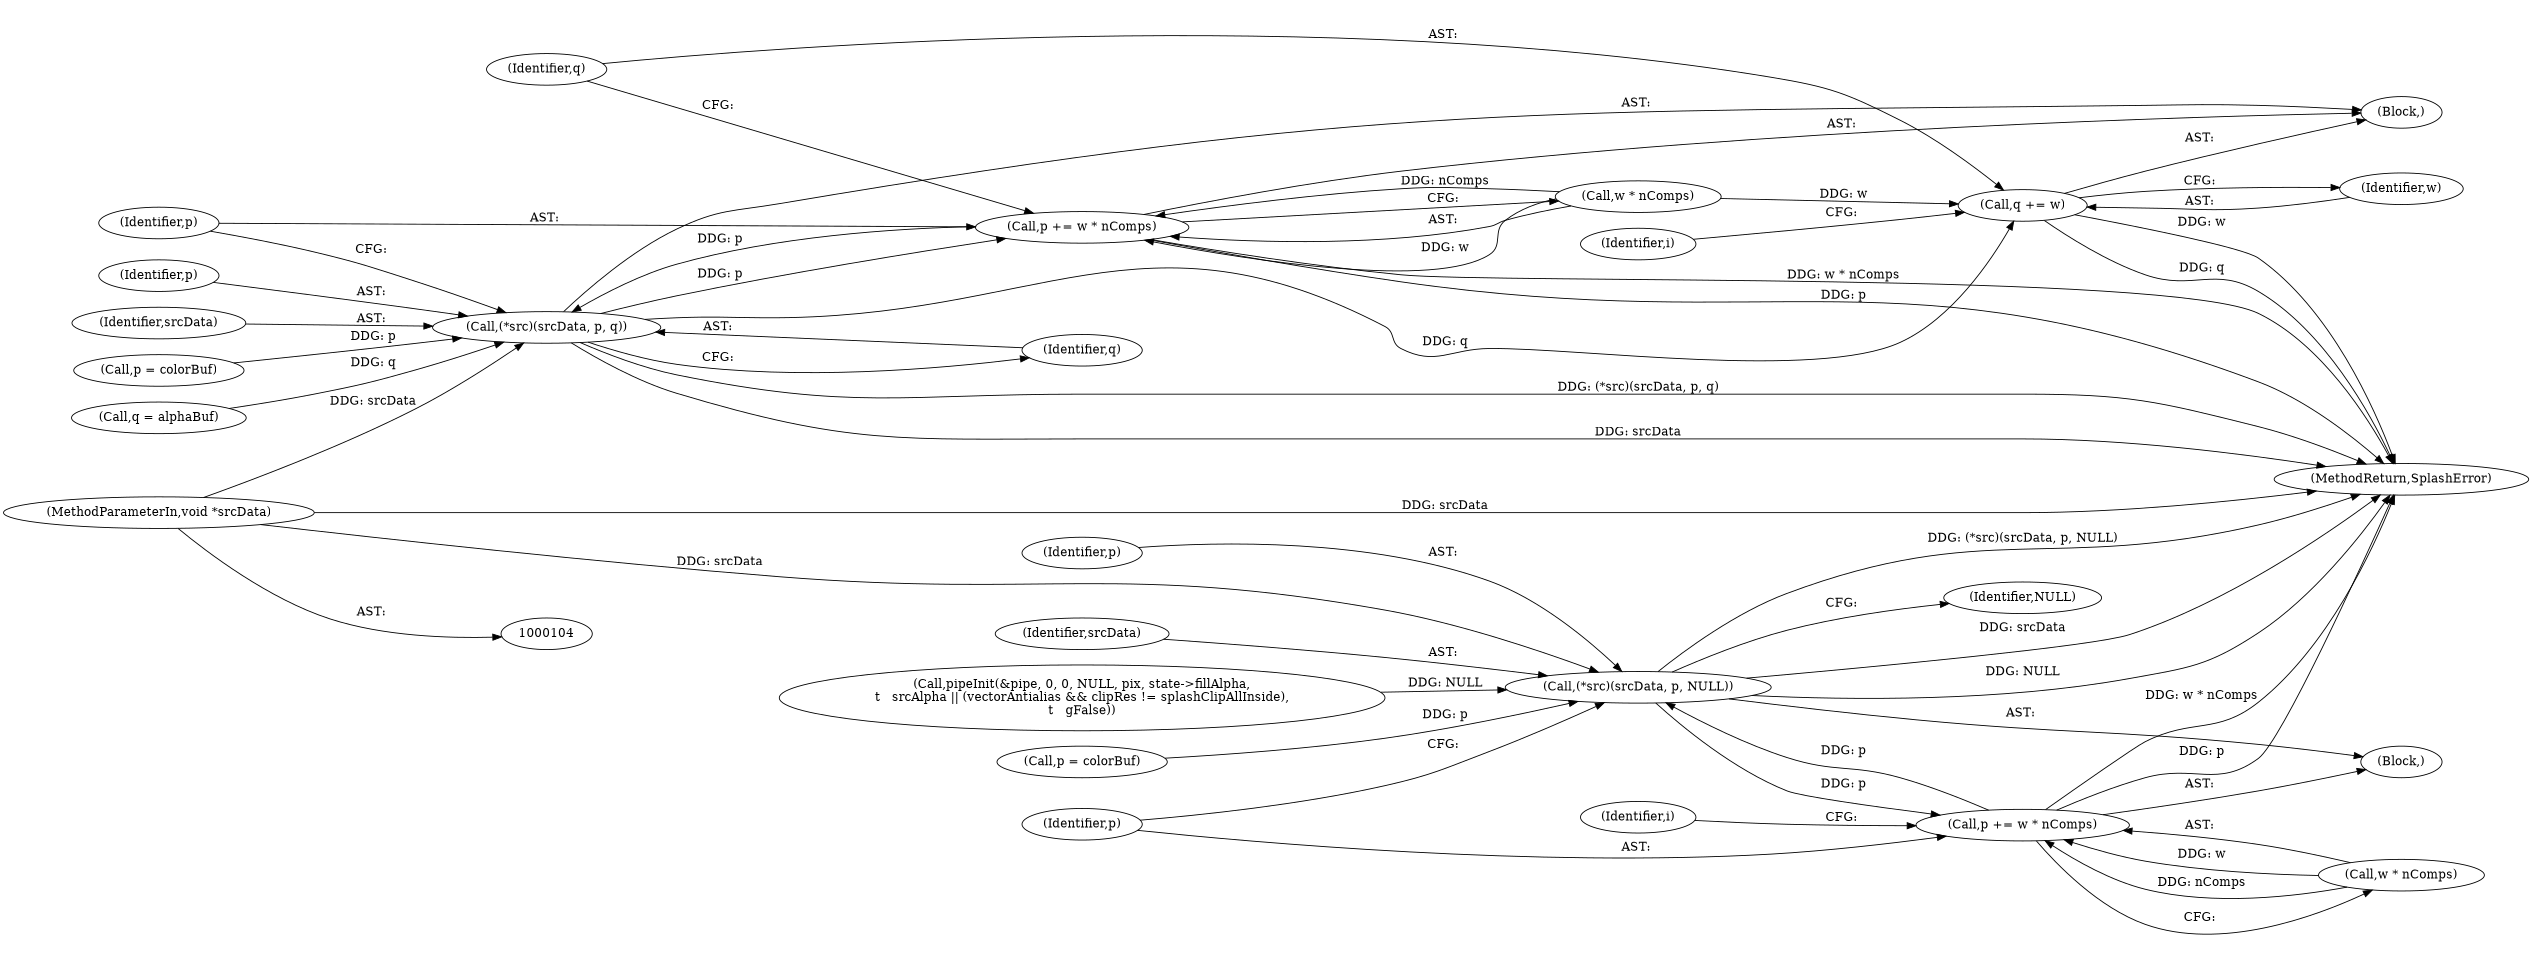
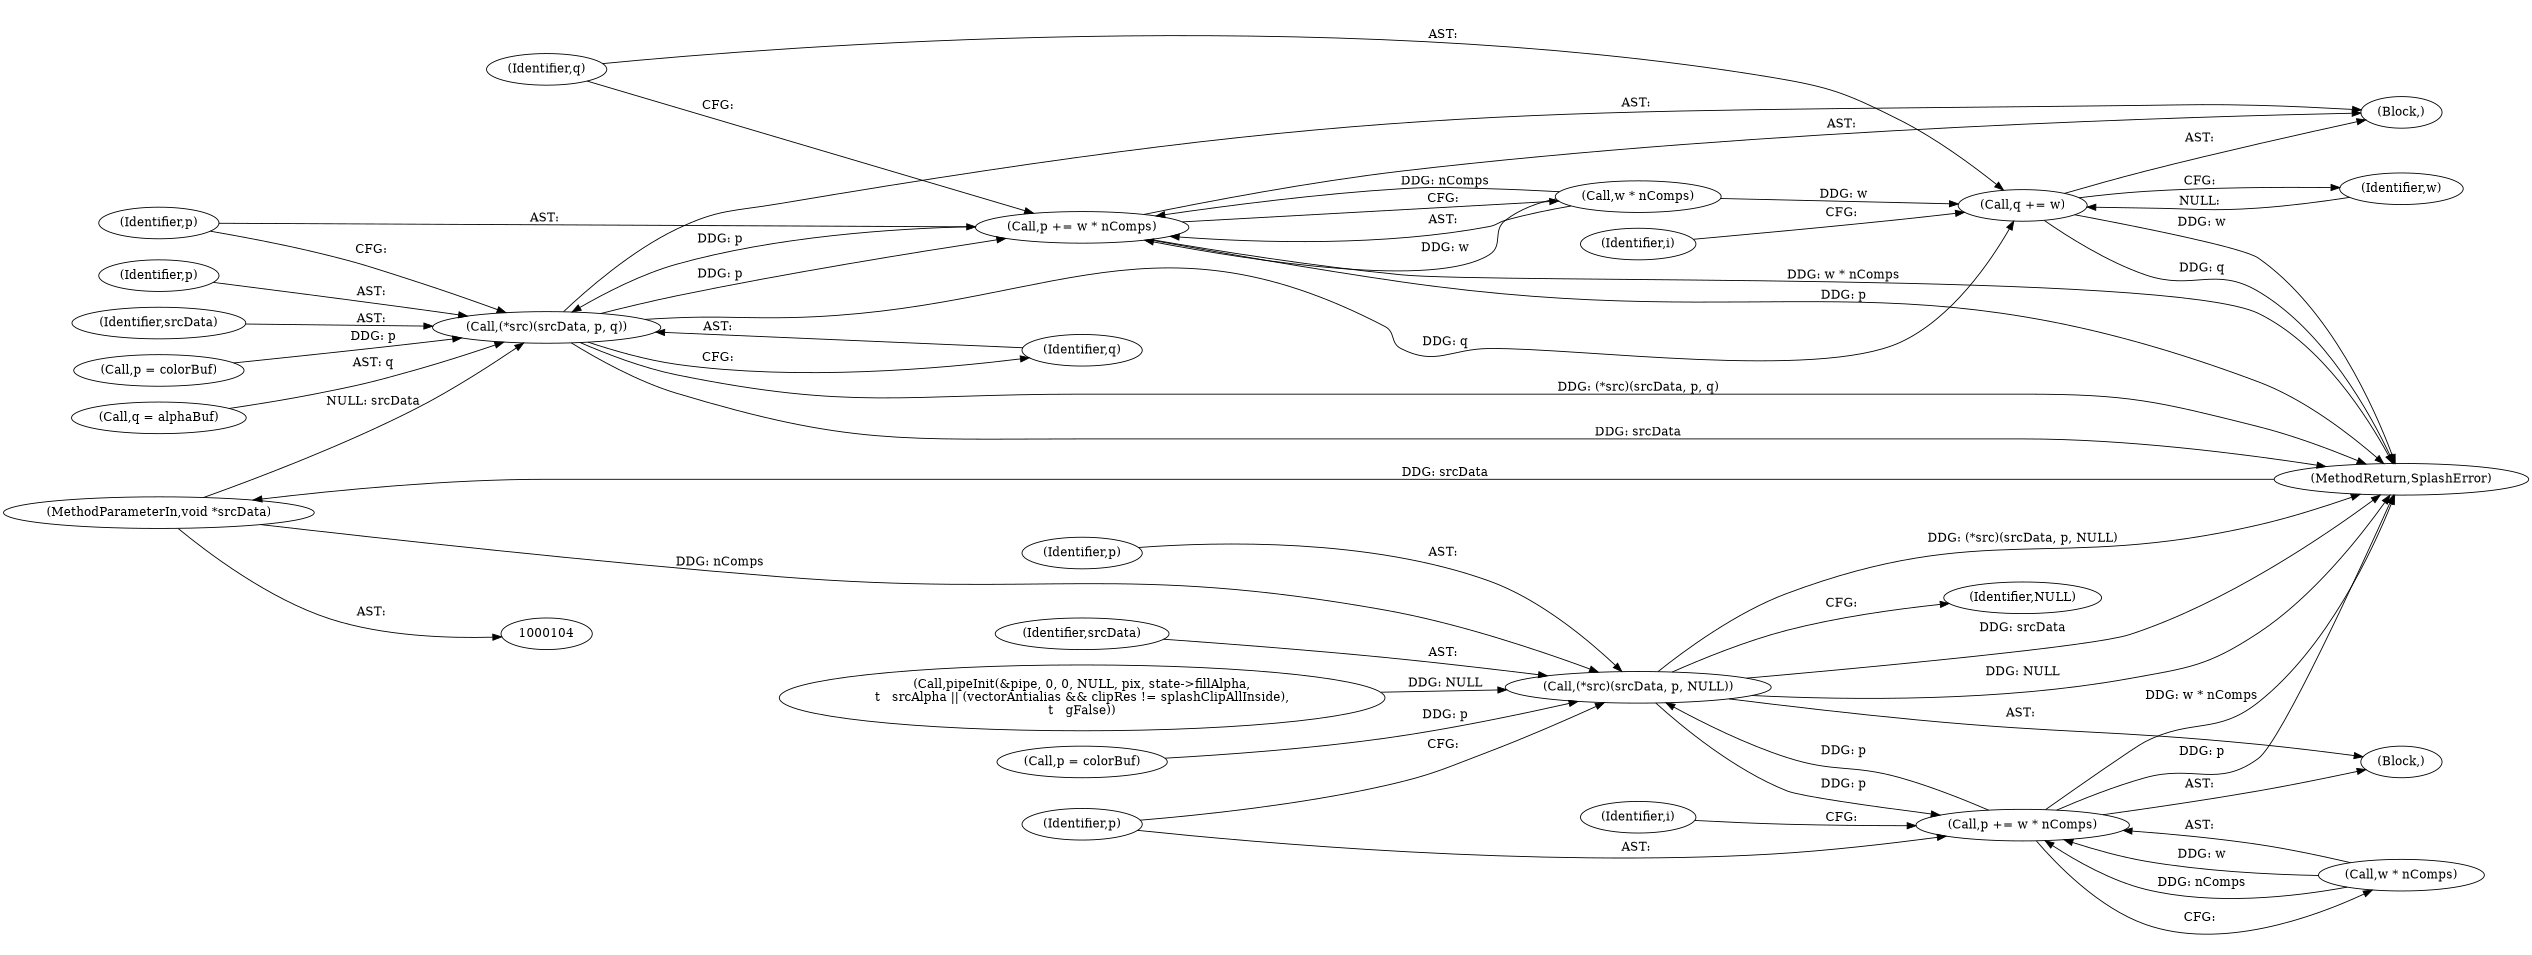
edge "(Identifier,w)" -> "(Call,q += w)": label "AST: " -> "NULL: "
edge "(Call,q = alphaBuf)" -> "(Call,(*src)(srcData, p, q))": label "DDG: q" -> "AST: q"
edge "(MethodParameterIn,void *srcData)" -> "(Call,(*src)(srcData, p, q))": label "DDG: srcData" -> "NULL: srcData"
edge "(MethodParameterIn,void *srcData)" -> "(MethodReturn,SplashError)": reversed
edge "(MethodParameterIn,void *srcData)" -> "(Call,(*src)(srcData, p, NULL))": label "DDG: srcData" -> "DDG: nComps"
